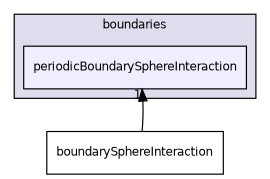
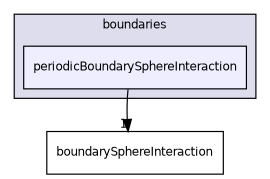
edge "boundarySphereInteraction" -> "periodicBoundarySphereInteraction": reversed
